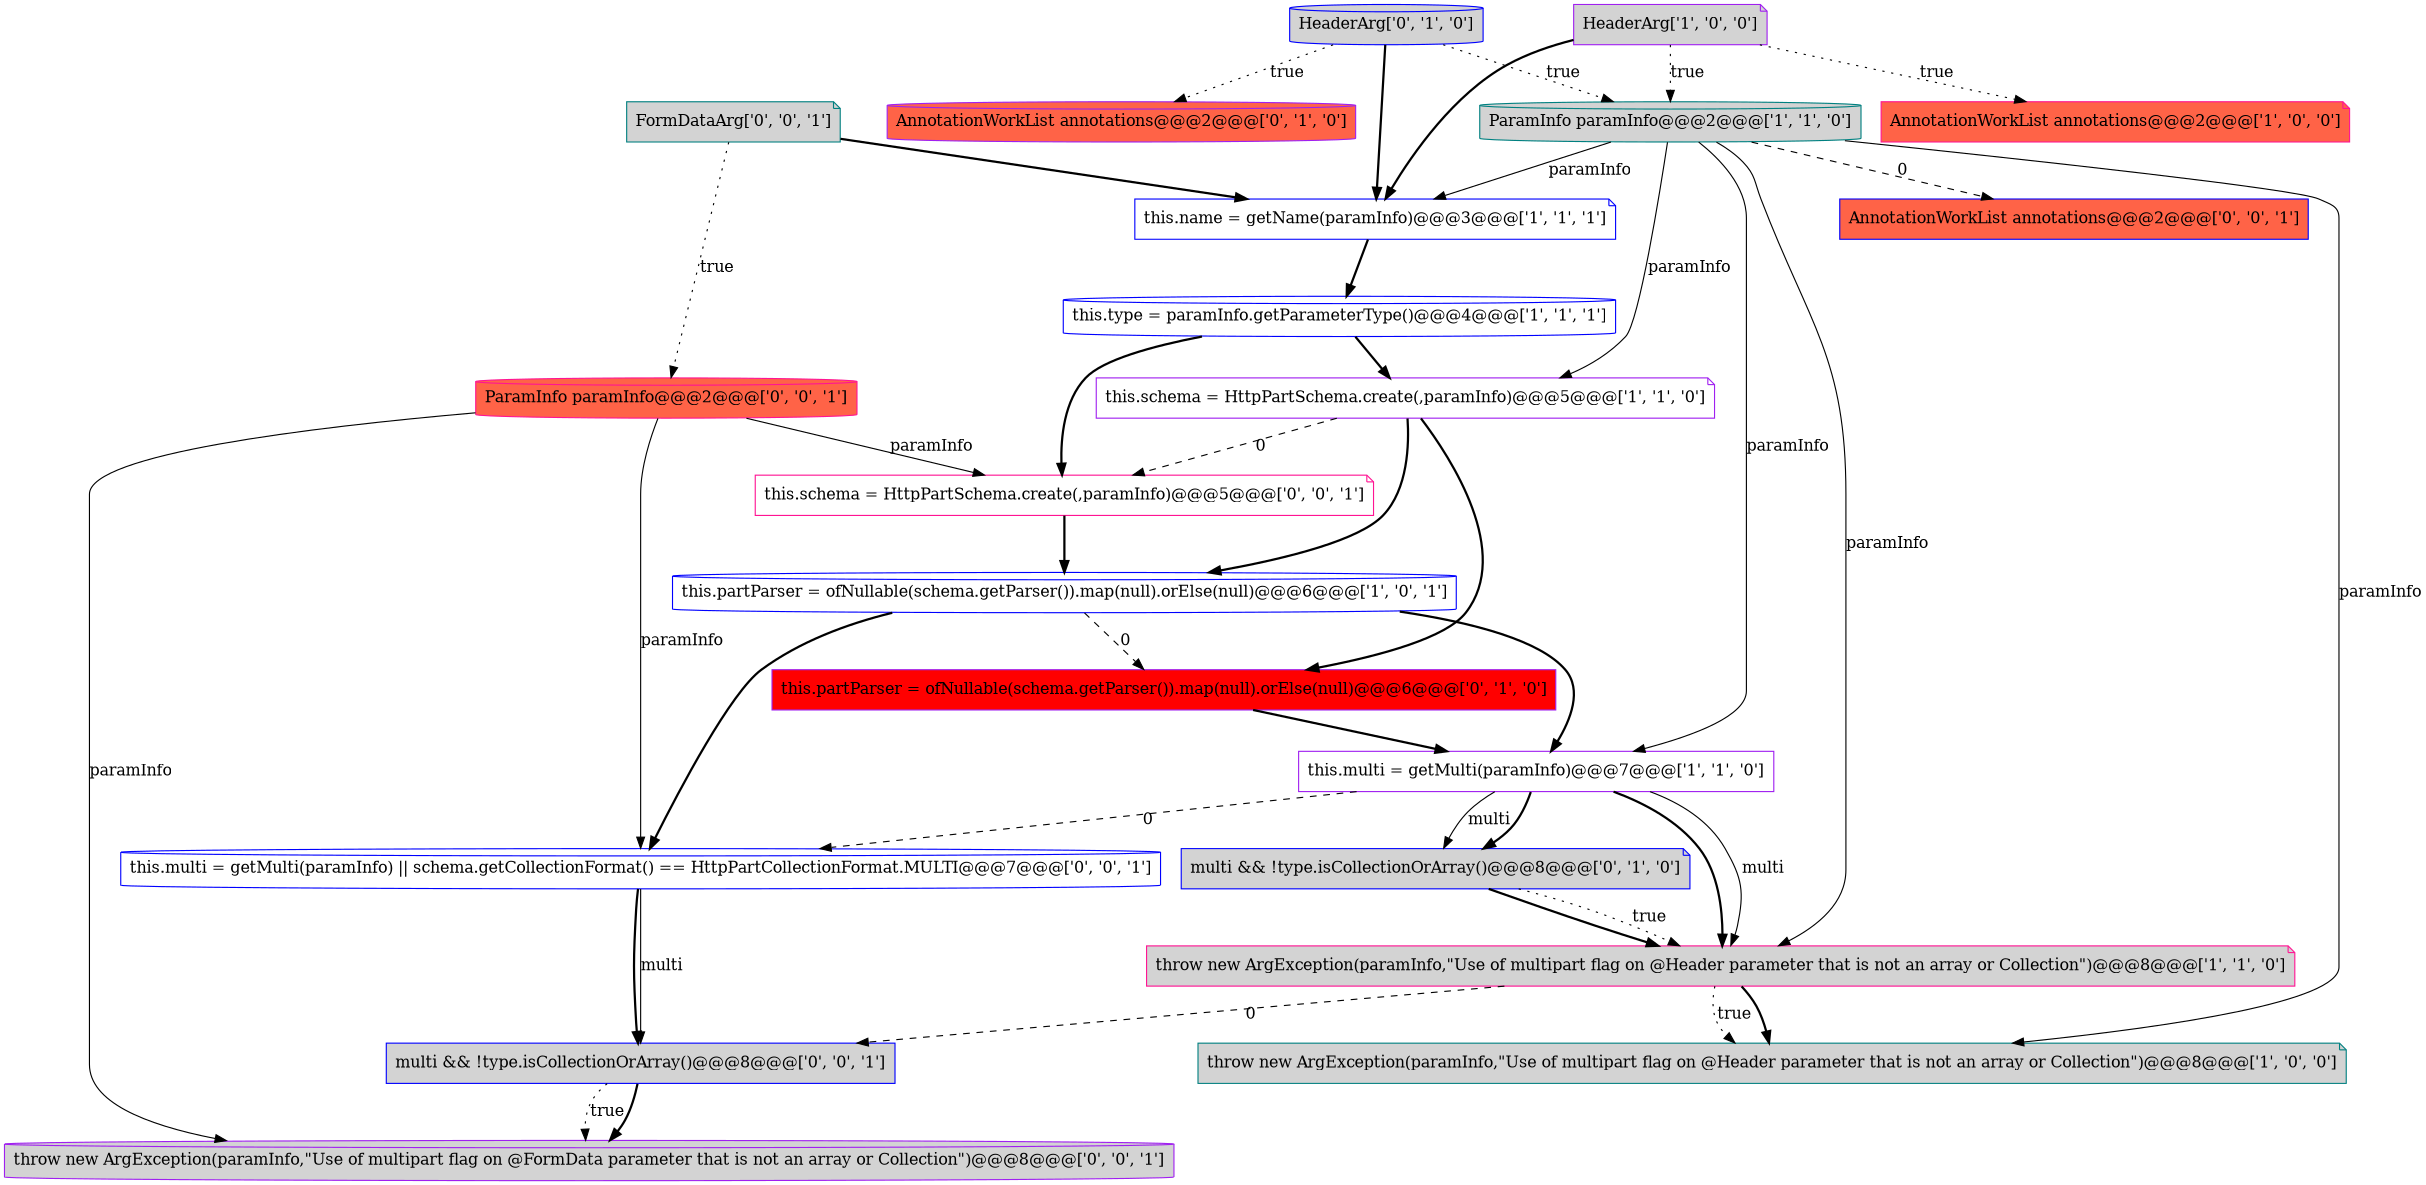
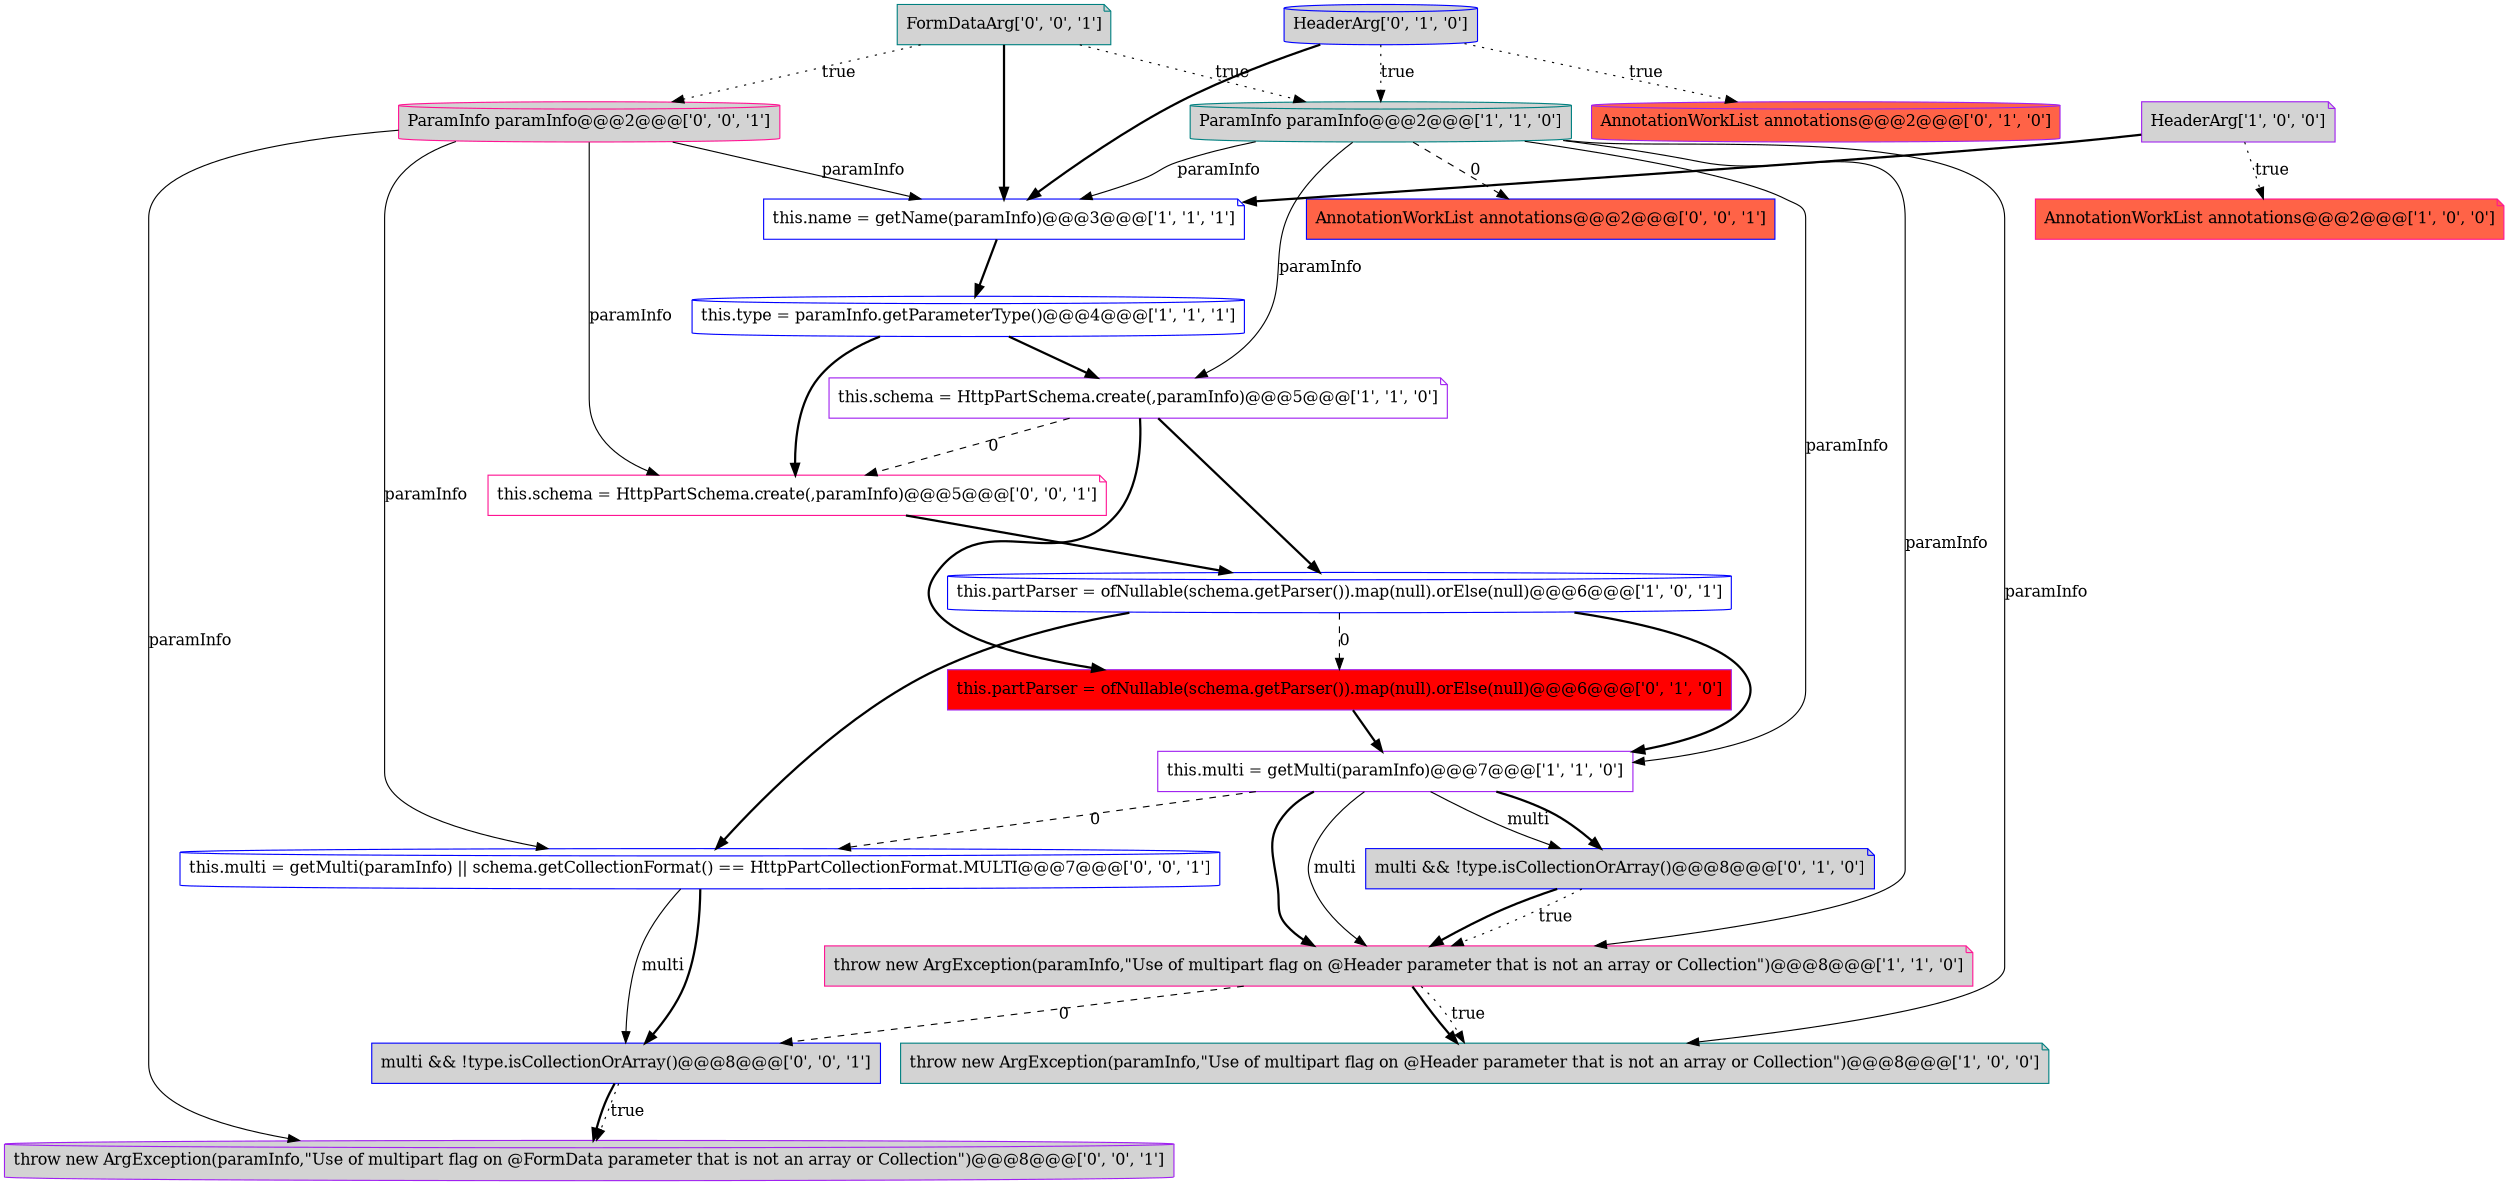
edge "HeaderArg['1', '0', '0']" -> "ParamInfo paramInfo@@@2@@@['1', '1', '0']": now "FormDataArg['0', '0', '1']" -> "ParamInfo paramInfo@@@2@@@['1', '1', '0']"
edge "ParamInfo paramInfo@@@2@@@['0', '0', '1']" -> "this.name = getName(paramInfo)@@@3@@@['1', '1', '1']": added, label "paramInfo"
node "ParamInfo paramInfo@@@2@@@['0', '0', '1']": fillcolor tomato -> lightgray
